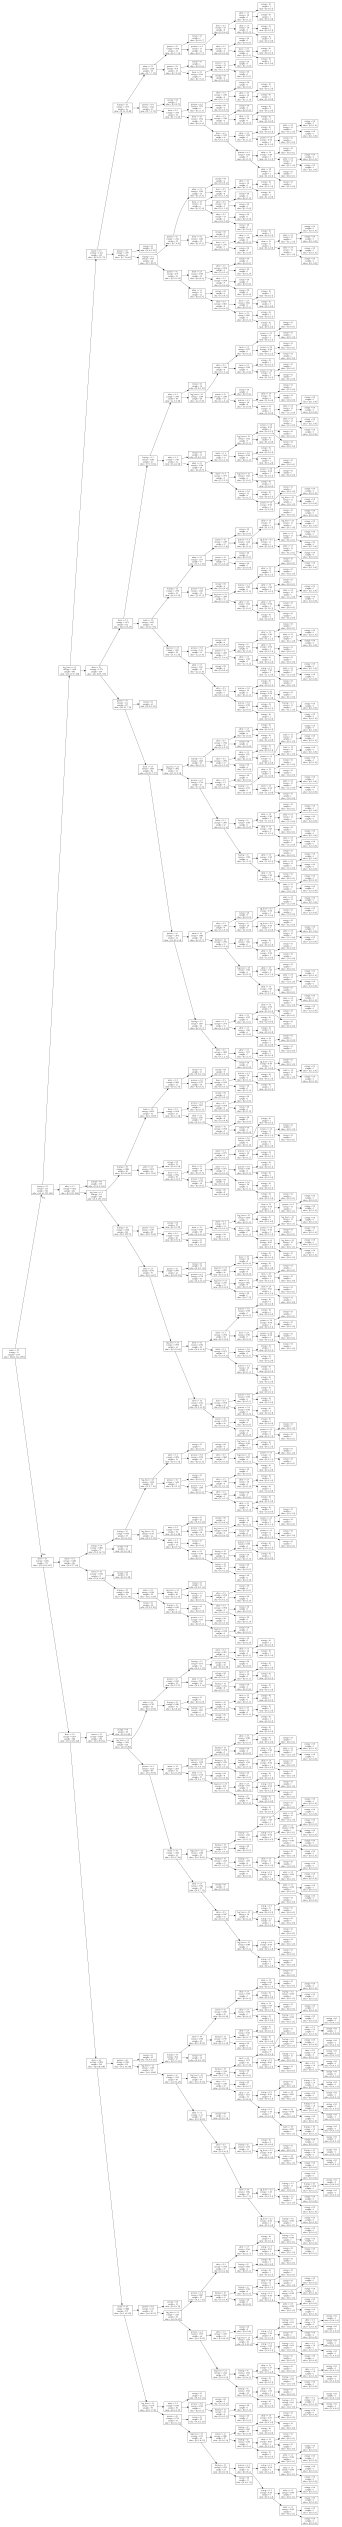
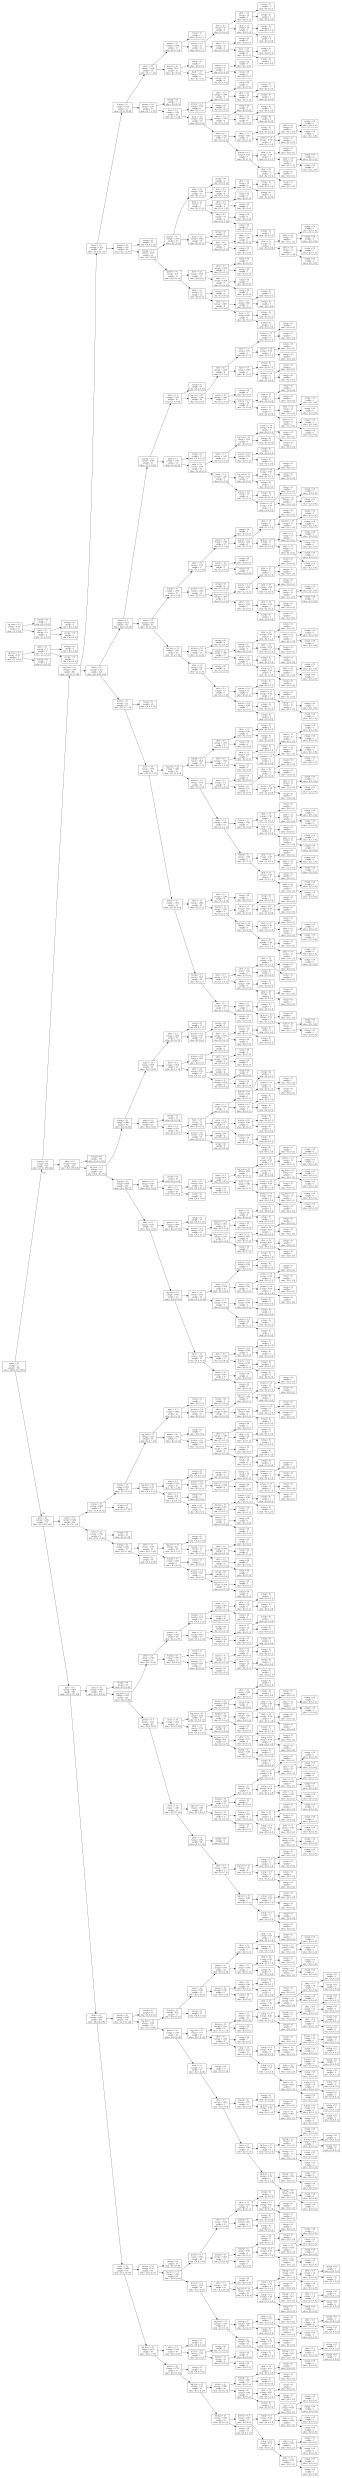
node "buying <= 1.5 entropy = 1.0 samples = 6 value = [3, 3, 0, 0]": removed
